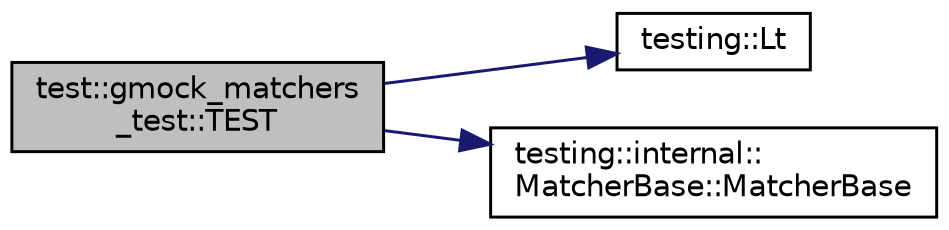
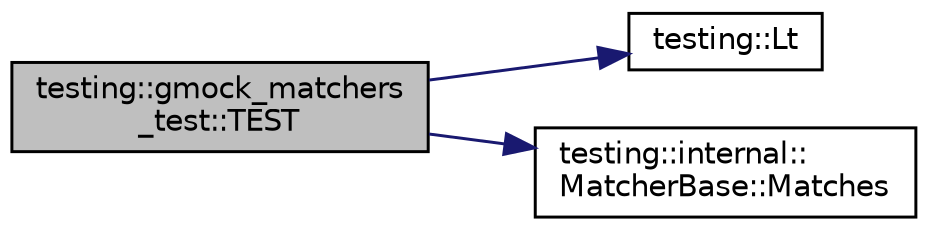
node "test::gmock_matchers _test::TEST": label "test::gmock_matchers _test::TEST" -> "testing::gmock_matchers _test::TEST"
node "testing::internal:: MatcherBase::MatcherBase": label "testing::internal:: MatcherBase::MatcherBase" -> "testing::internal:: MatcherBase::Matches"
